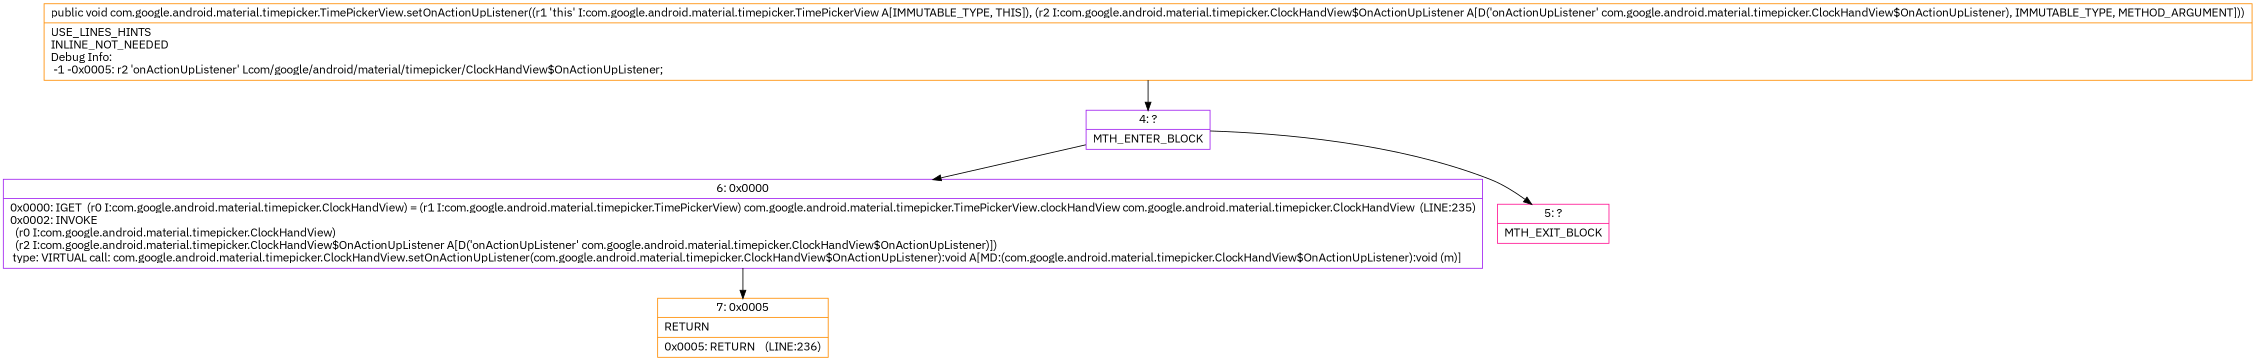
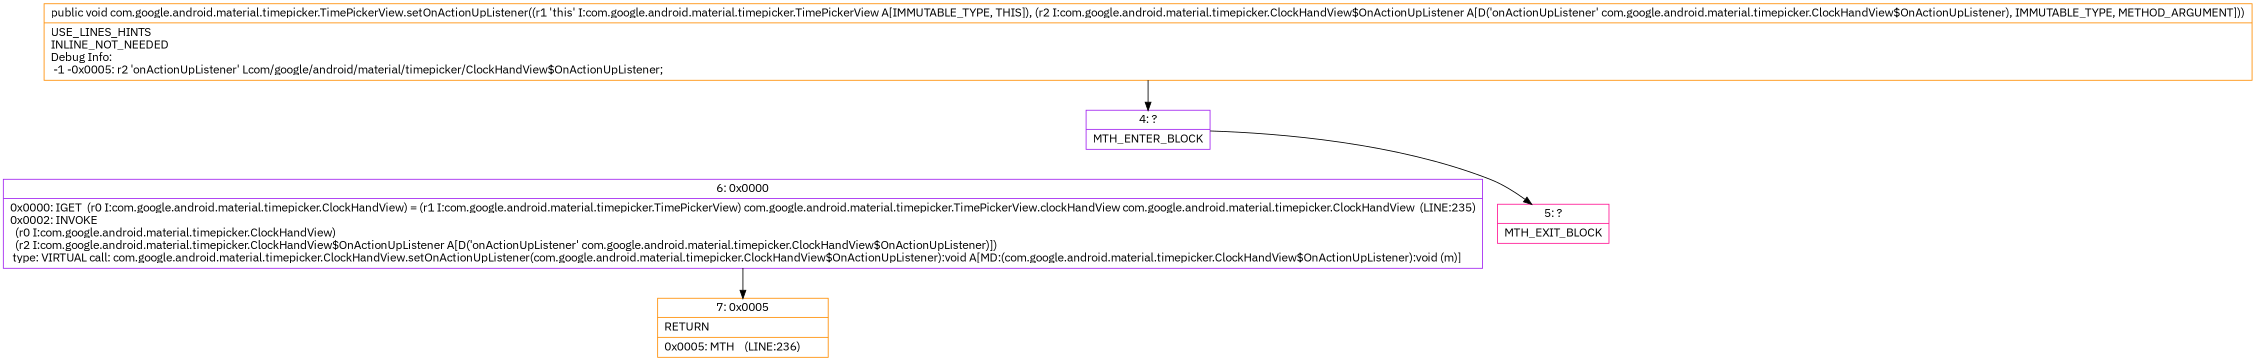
edge "4: ?" -> "6: 0x0000": removed
node "7: 0x0005": text "0x0005: RETURN    (LINE:236)" -> "0x0005: MTH    (LINE:236)"
